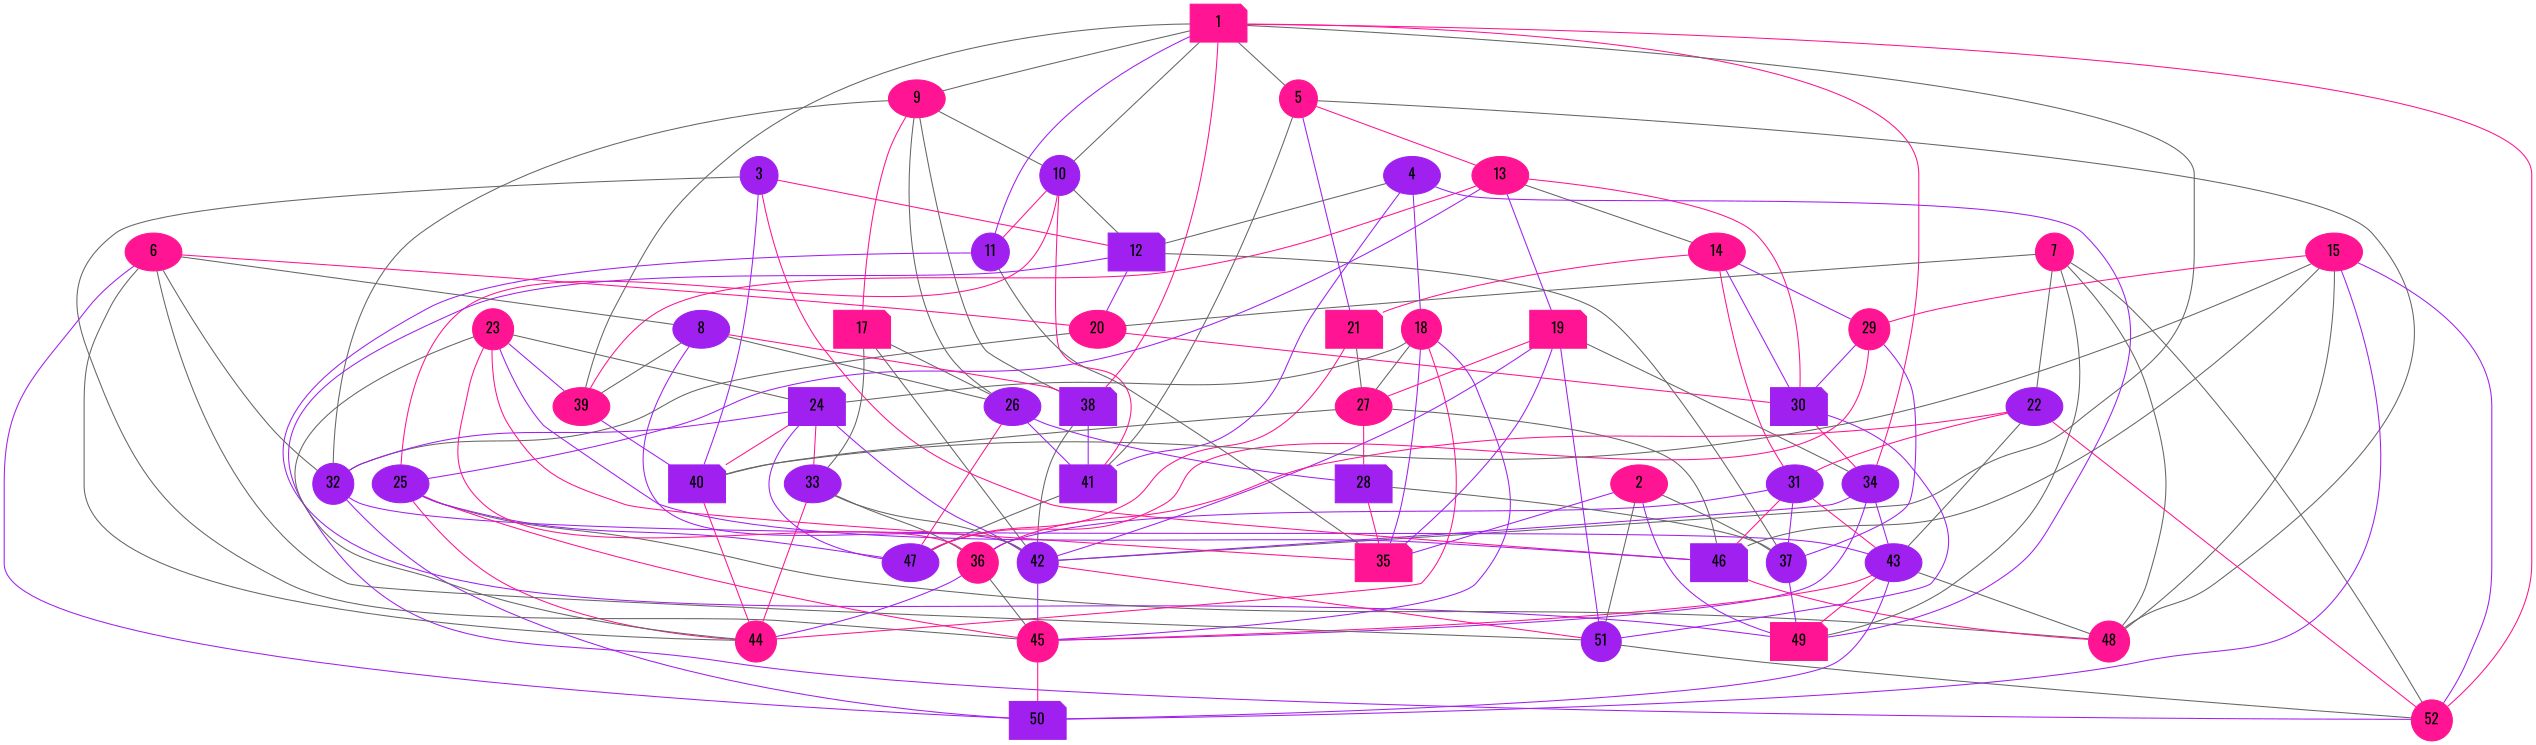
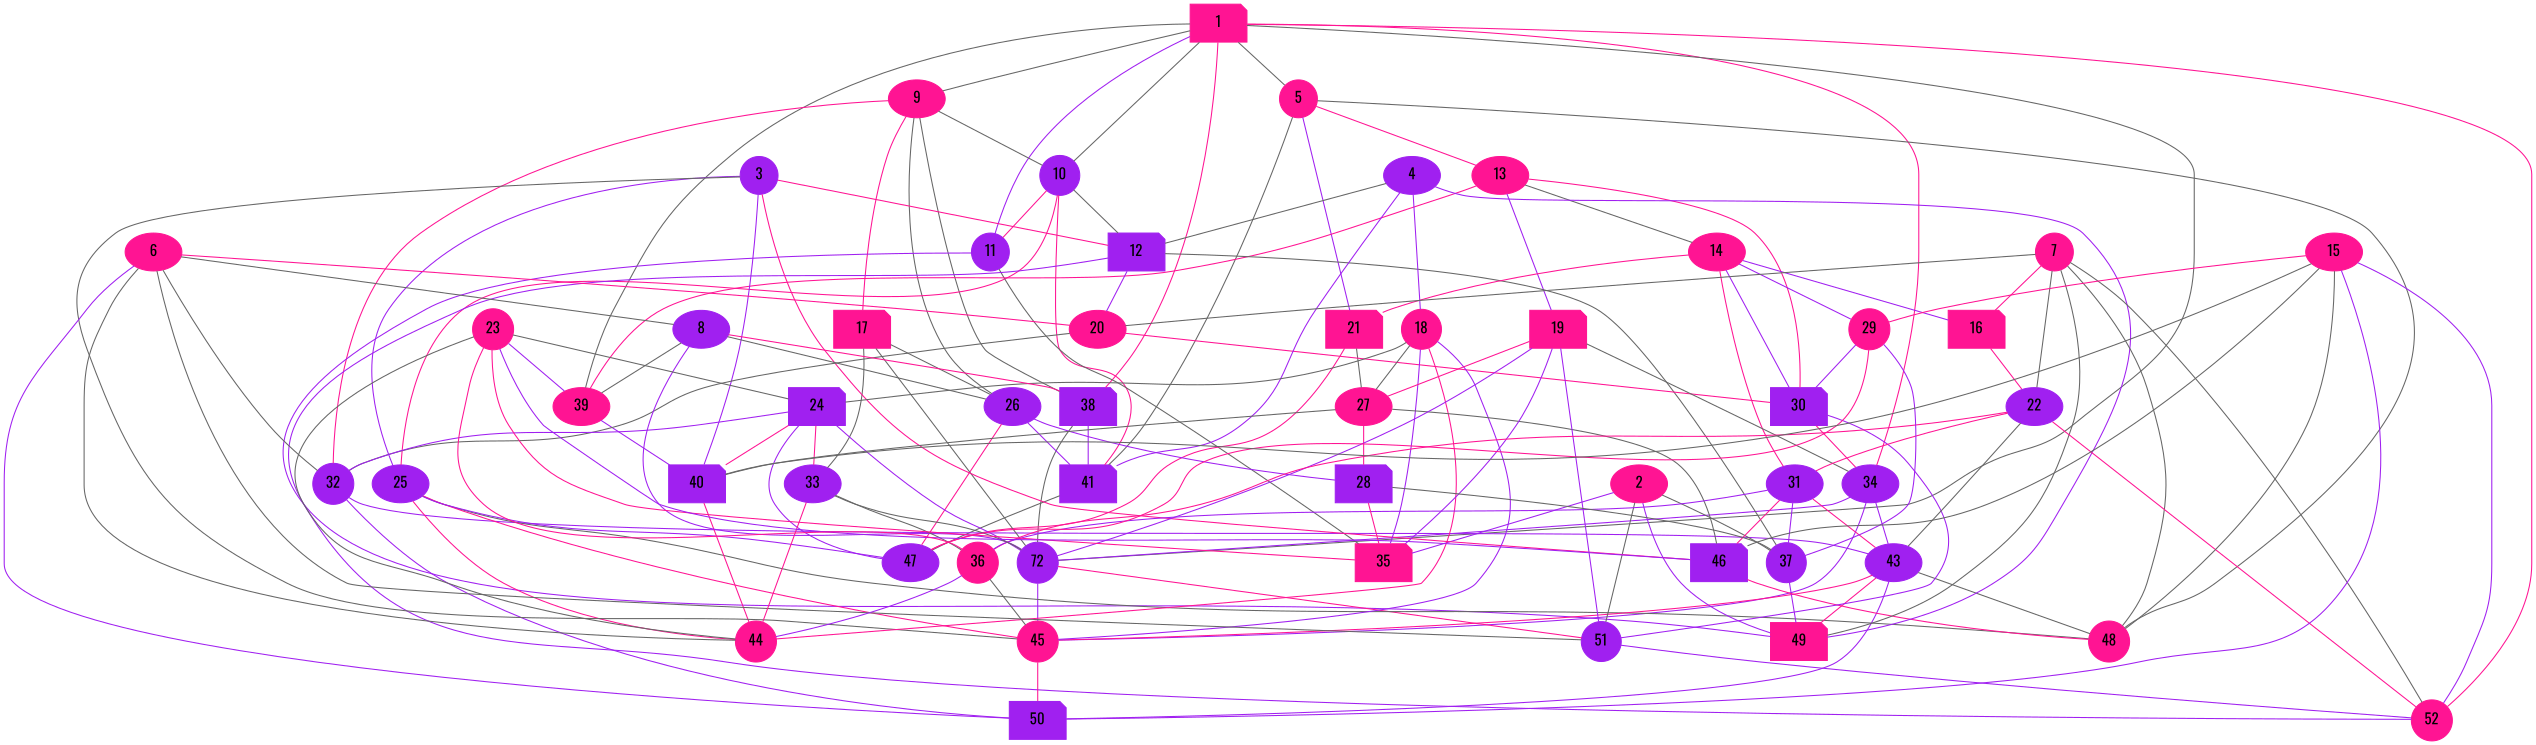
edge "9" -- "32": color gray40 -> deeppink
node "16": added
edge "13" -- "25": now "3" -- "25"
node "42": label "42" -> "72"
edge "51" -- "52": color gray40 -> purple
